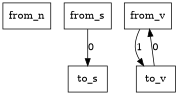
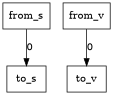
node "from_n": removed
edge "from_v" -> "to_v": label "1" -> "0"
edge "to_v" -> "from_v": removed, label "0"
